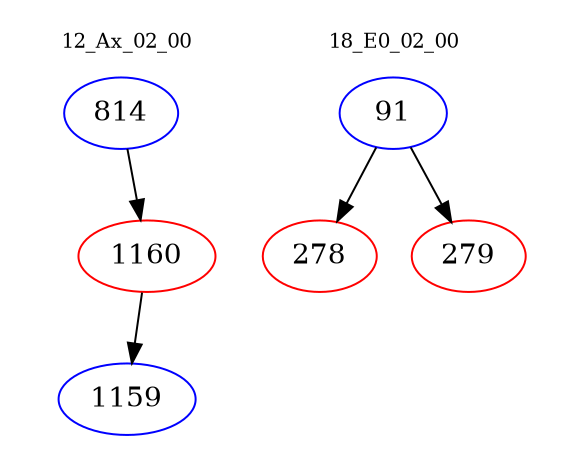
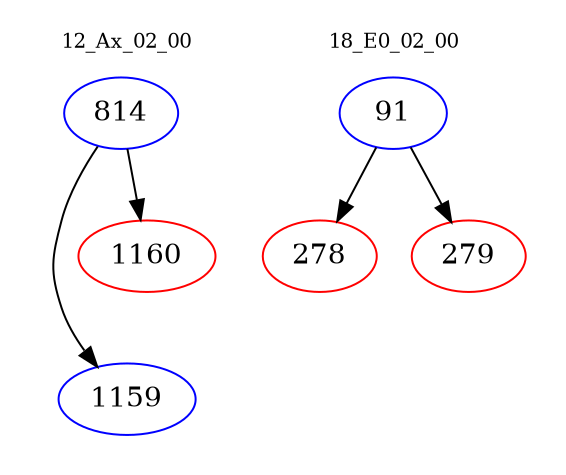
edge "1160" -> "1159": now "814" -> "1159"
